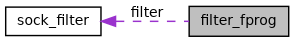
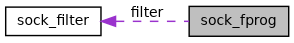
node "filter_fprog": label "filter_fprog" -> "sock_fprog"
